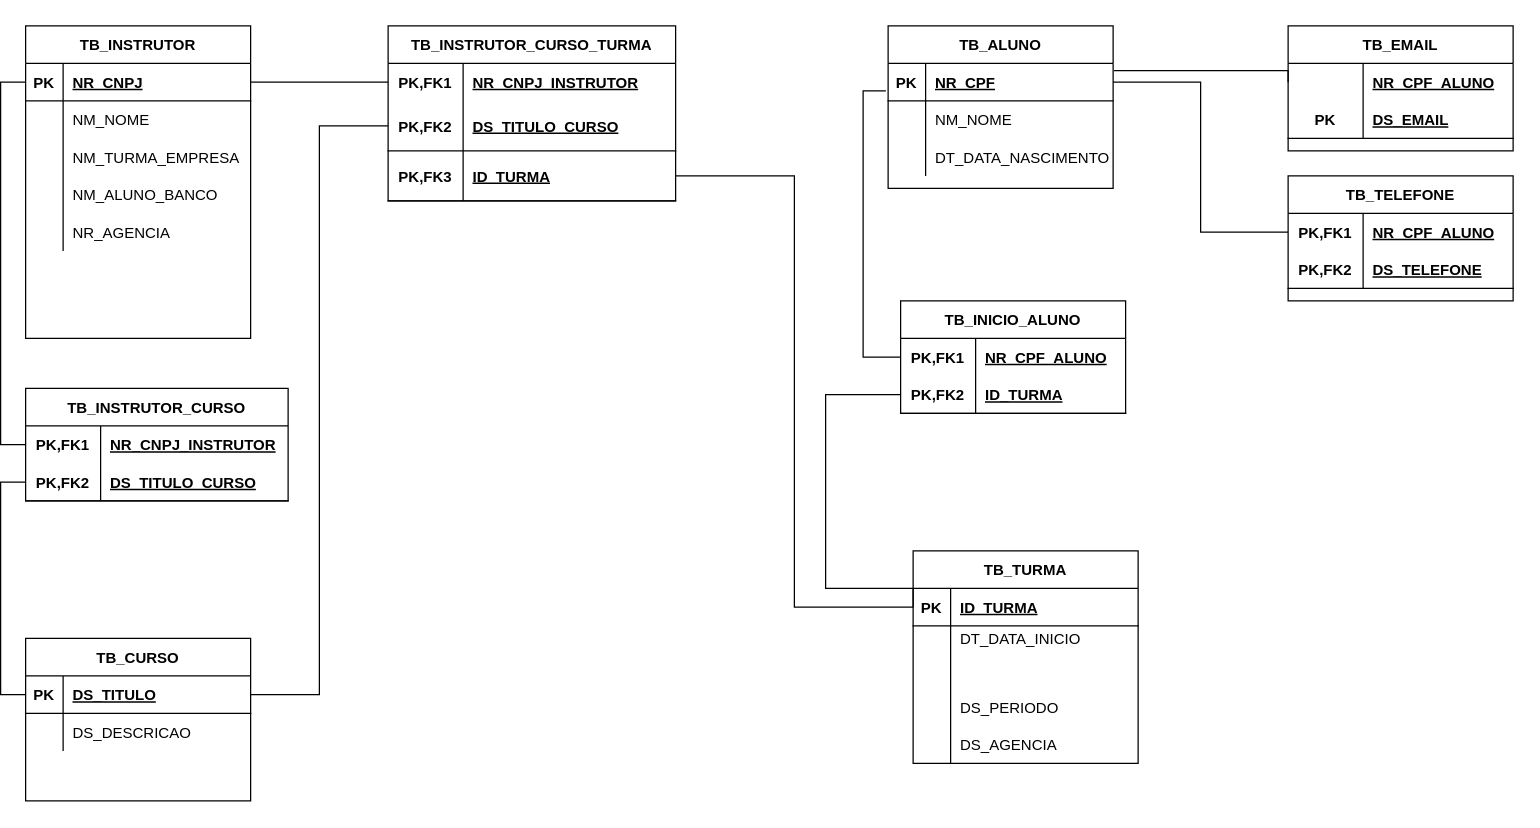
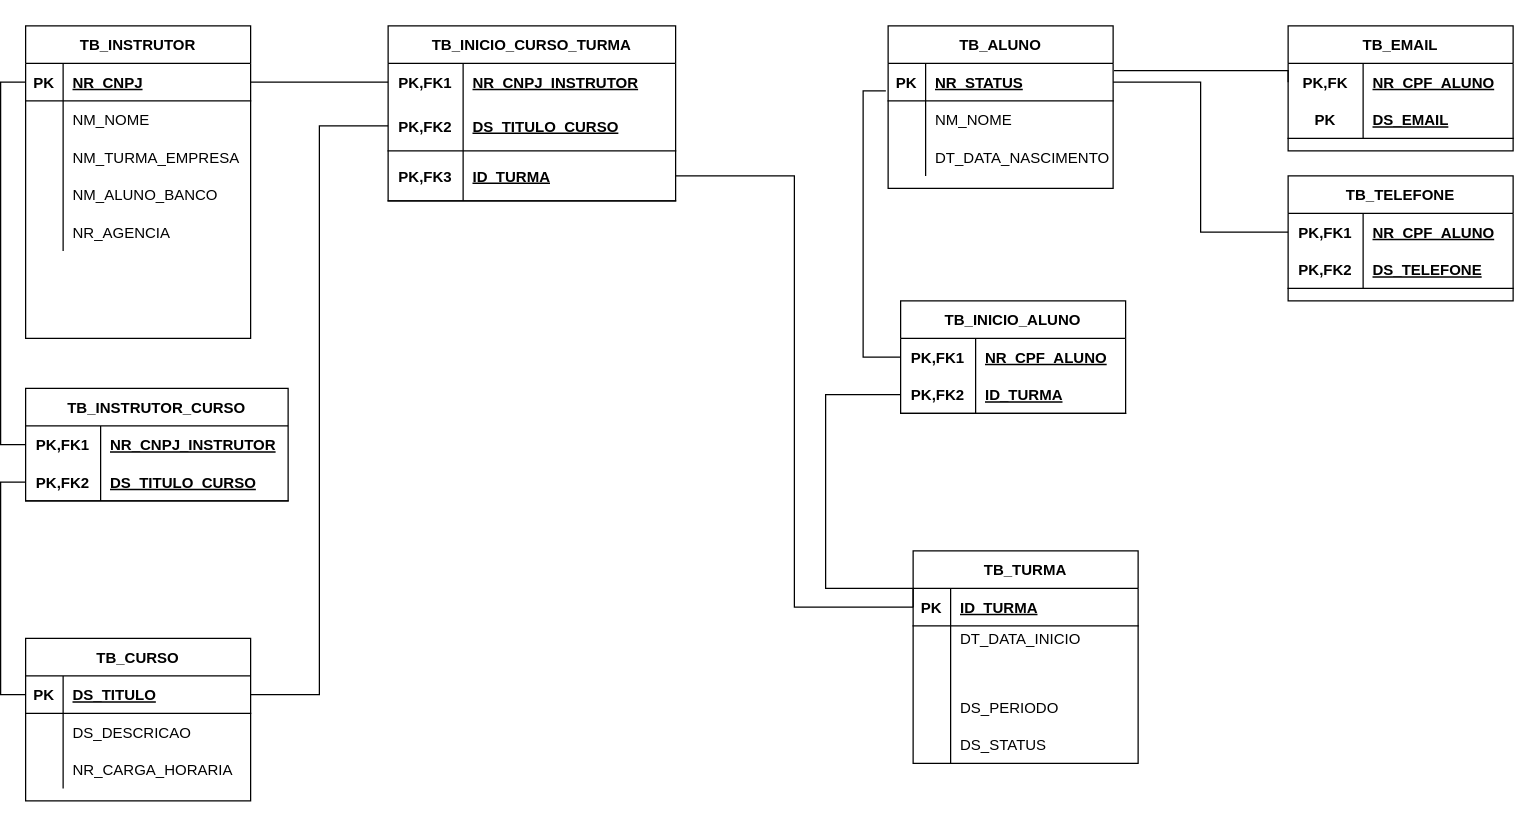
node "TB_INSTRUTOR_CURSO_TURMA": label "TB_INSTRUTOR_CURSO_TURMA" -> "TB_INICIO_CURSO_TURMA"
node "PK,FK": added
node "NR_CPF": label "NR_CPF" -> "NR_STATUS"
node "DS_AGENCIA": label "DS_AGENCIA" -> "DS_STATUS"
node "NR_CARGA_HORARIA": added
